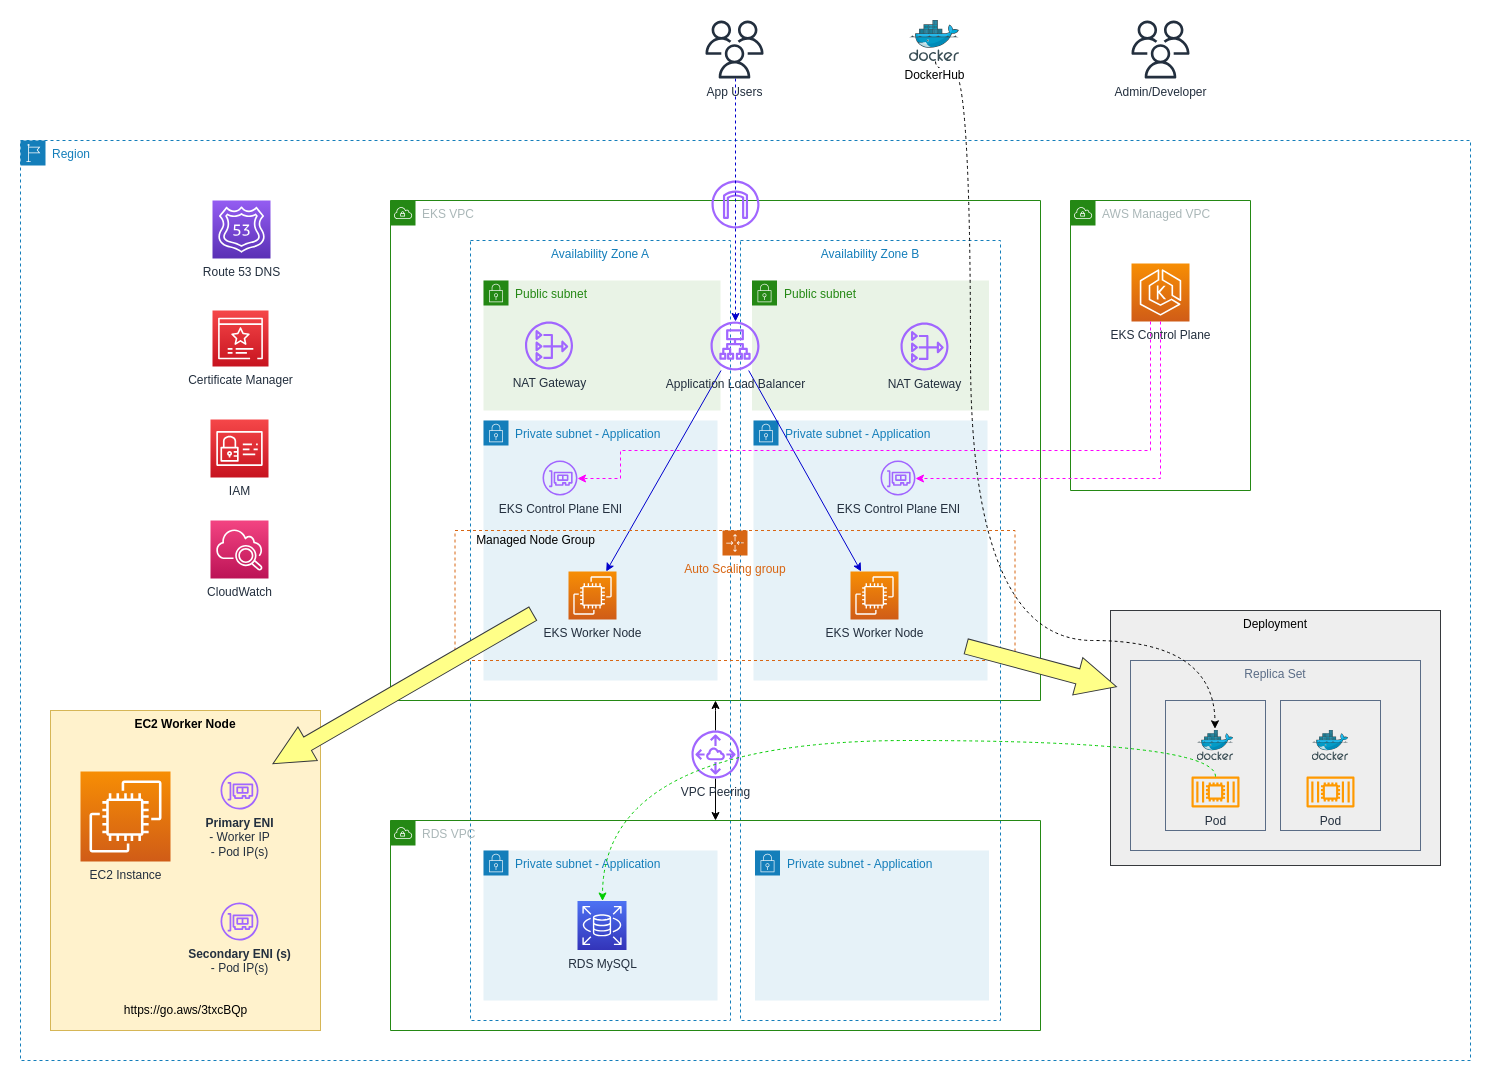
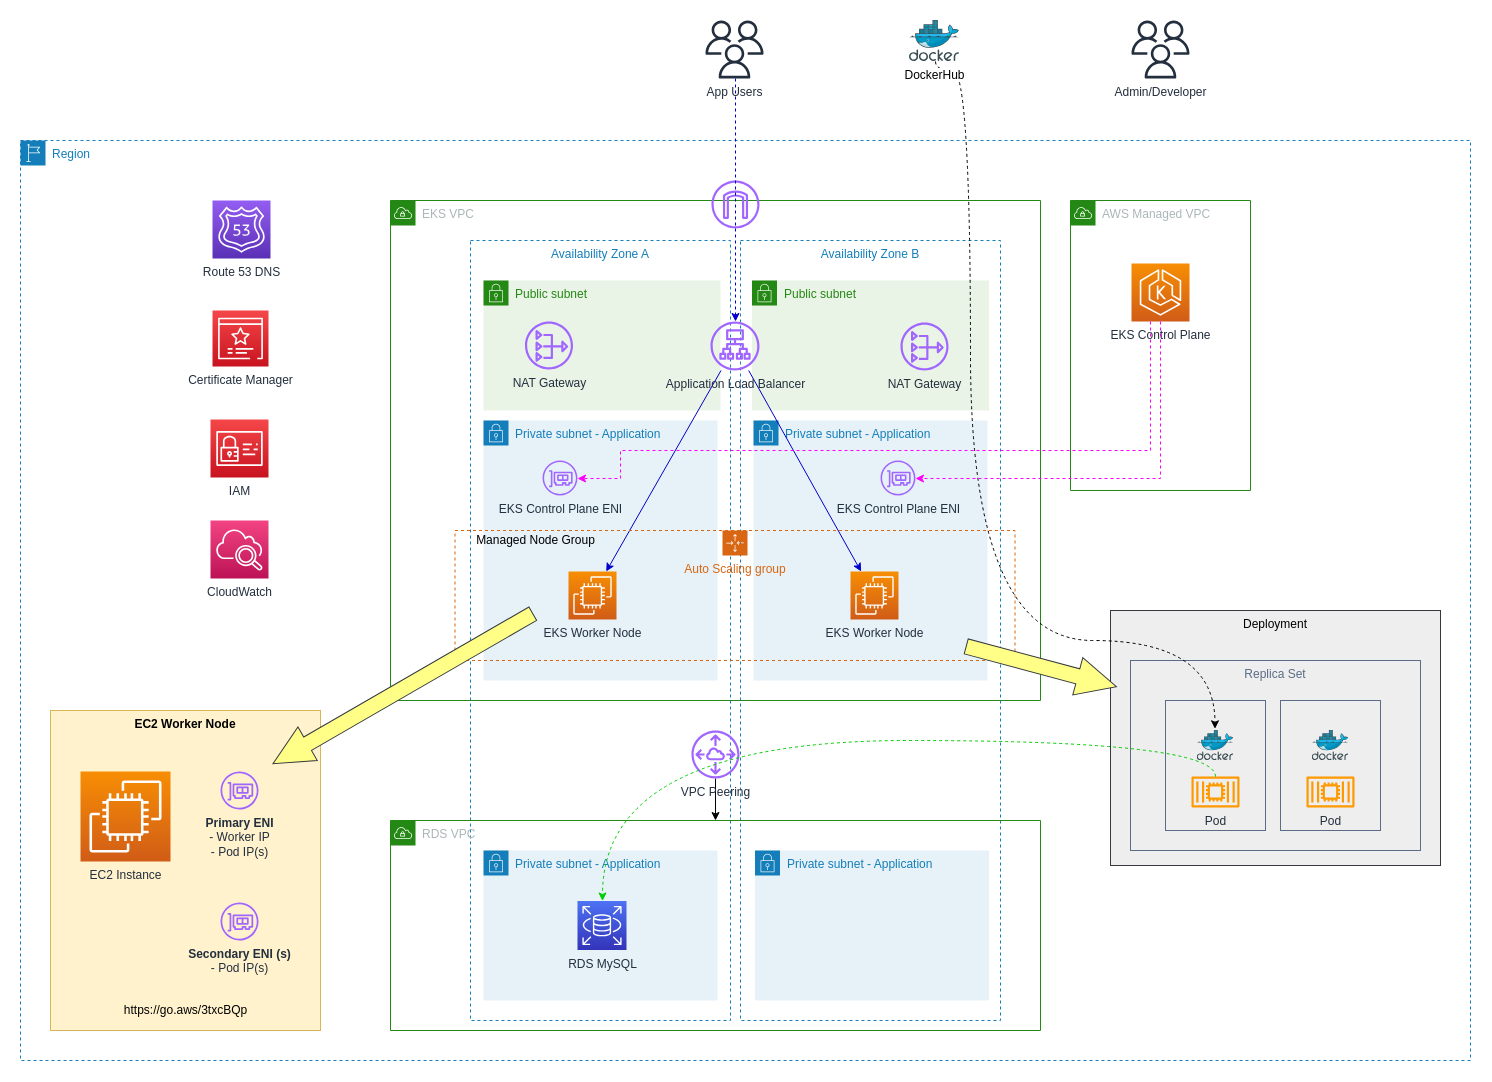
edge "VPC Peering" -> "EKS VPC": removed
